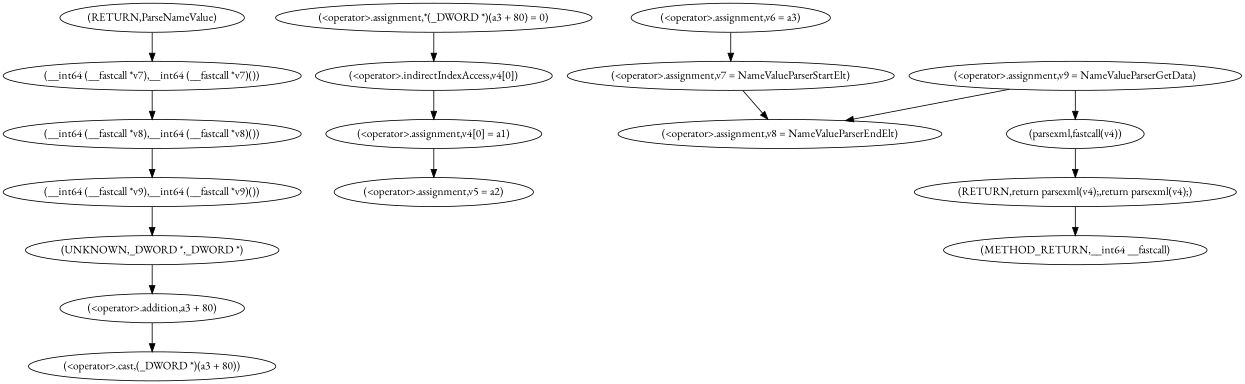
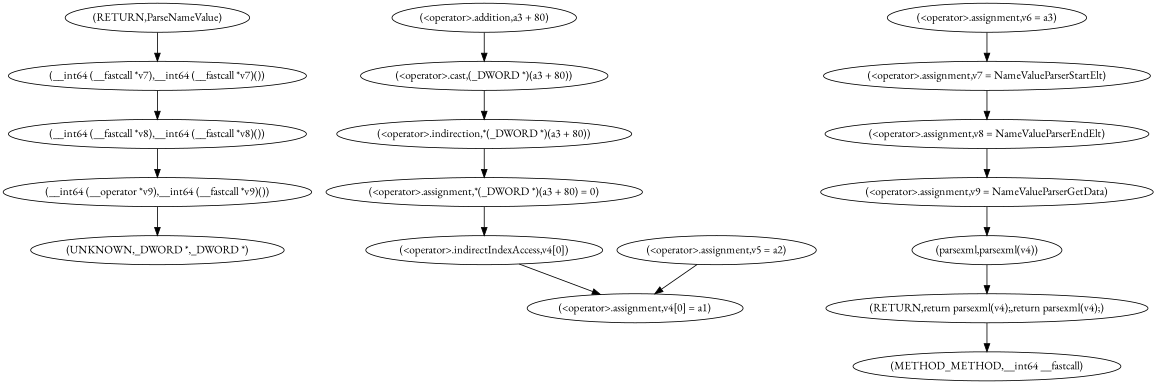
edge "(<operator>.assignment,v9 = NameValueParserGetData)" -> "(<operator>.assignment,v8 = NameValueParserEndElt)": reversed
node "(<operator>.indirection,*(_DWORD *)(a3 + 80))": added
node "(parsexml,fastcall(v4))": label "(parsexml,fastcall(v4))" -> "(parsexml,parsexml(v4))"
edge "(<operator>.assignment,v4[0] = a1)" -> "(<operator>.assignment,v5 = a2)": reversed
node "(__int64 (__fastcall *v9),__int64 (__fastcall *v9)())": label "(__int64 (__fastcall *v9),__int64 (__fastcall *v9)())" -> "(__int64 (__operator *v9),__int64 (__fastcall *v9)())"
node "(METHOD_RETURN,__int64 __fastcall)": label "(METHOD_RETURN,__int64 __fastcall)" -> "(METHOD_METHOD,__int64 __fastcall)"
edge "(UNKNOWN,_DWORD *,_DWORD *)" -> "(<operator>.addition,a3 + 80)": removed
